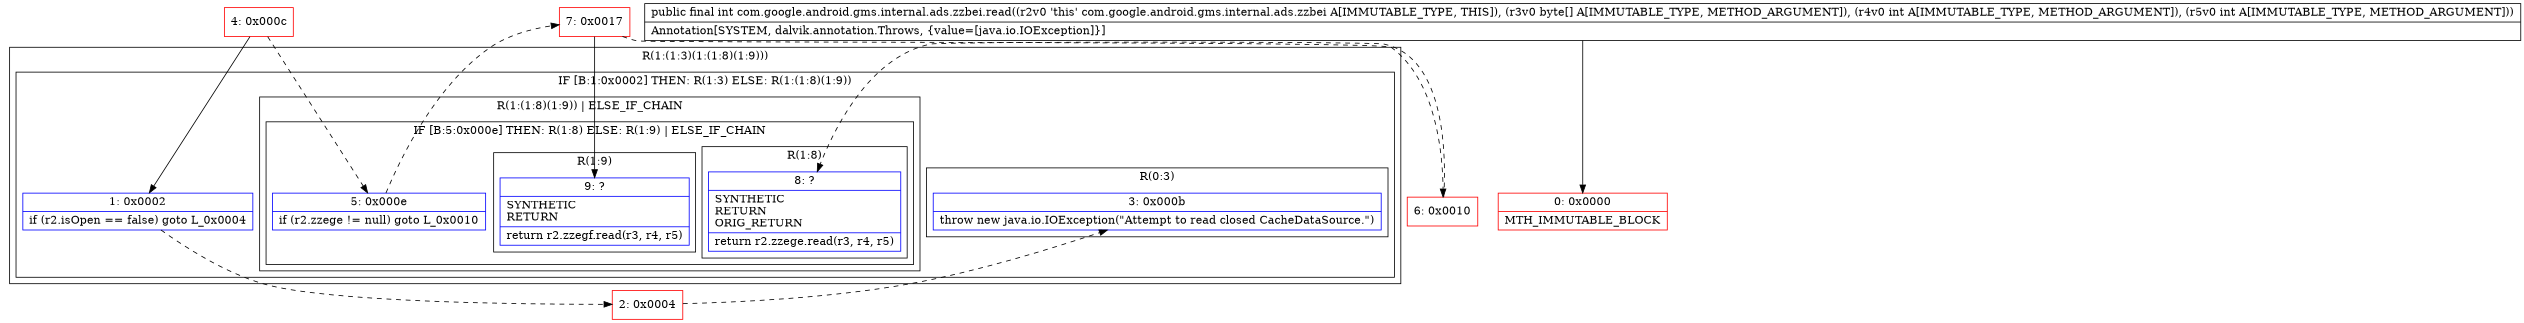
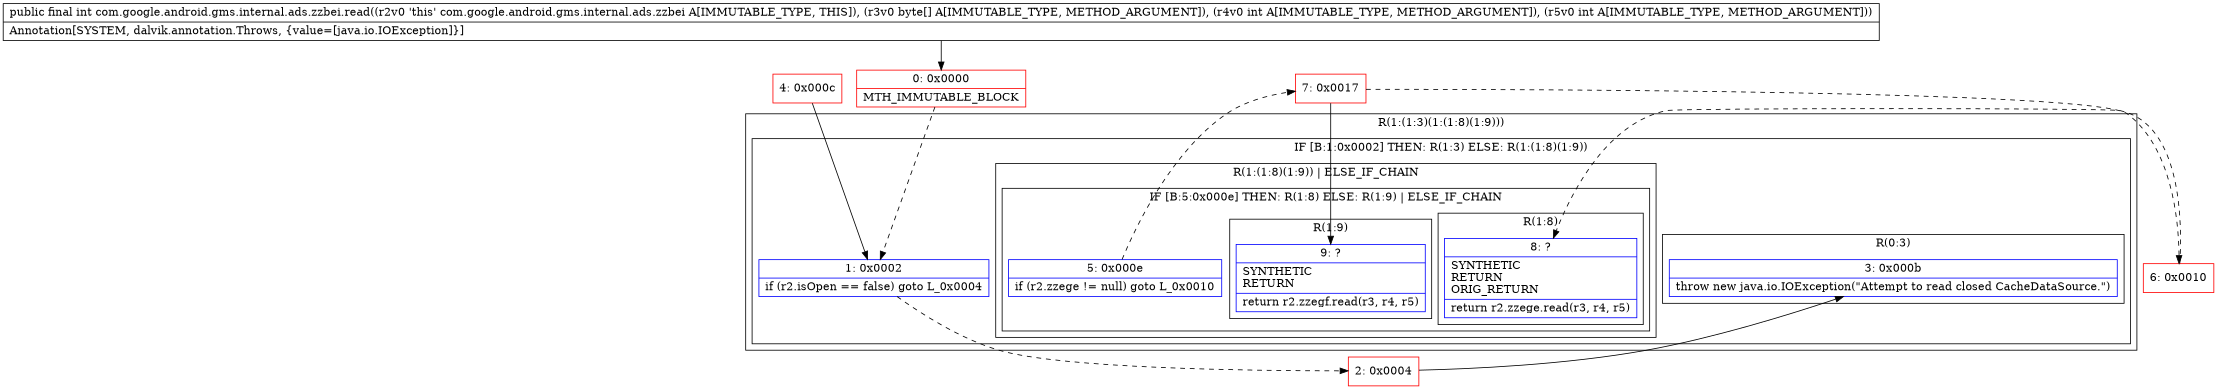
edge "4: 0x000c" -> "5: 0x000e": removed
edge "0: 0x0000" -> "1: 0x0002": added
edge "2: 0x0004" -> "3: 0x000b": style dashed -> solid
